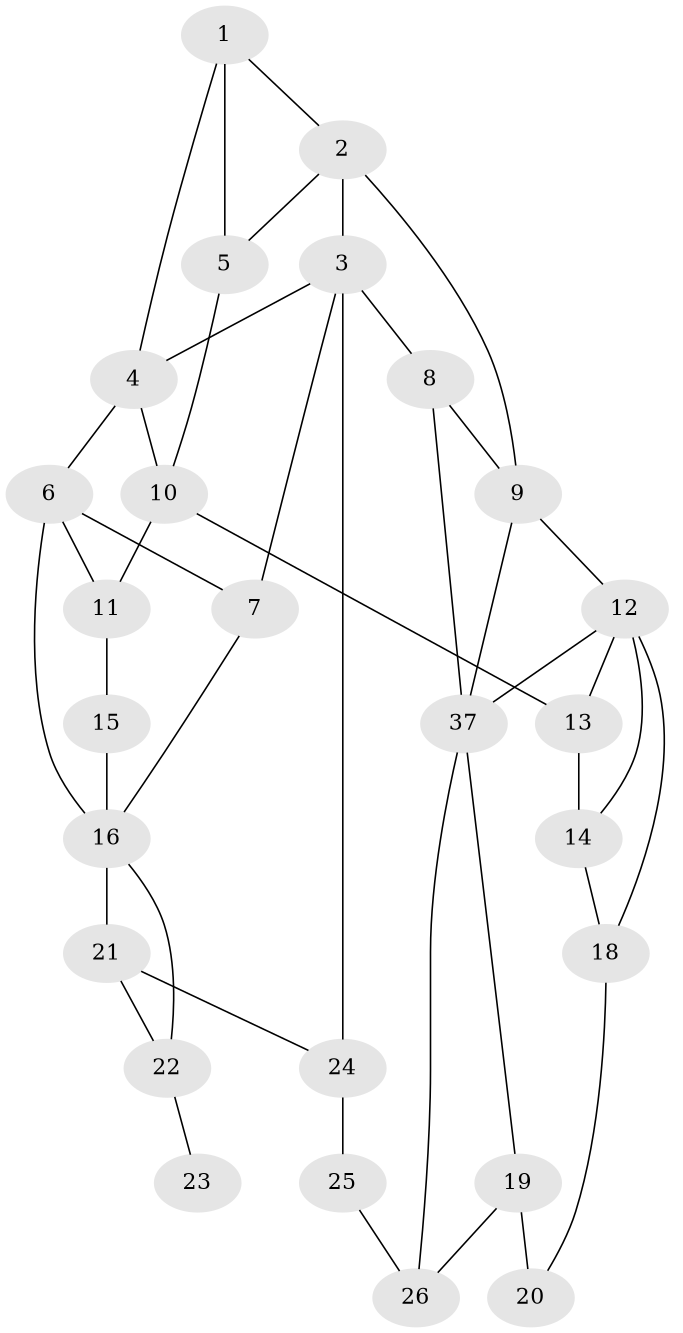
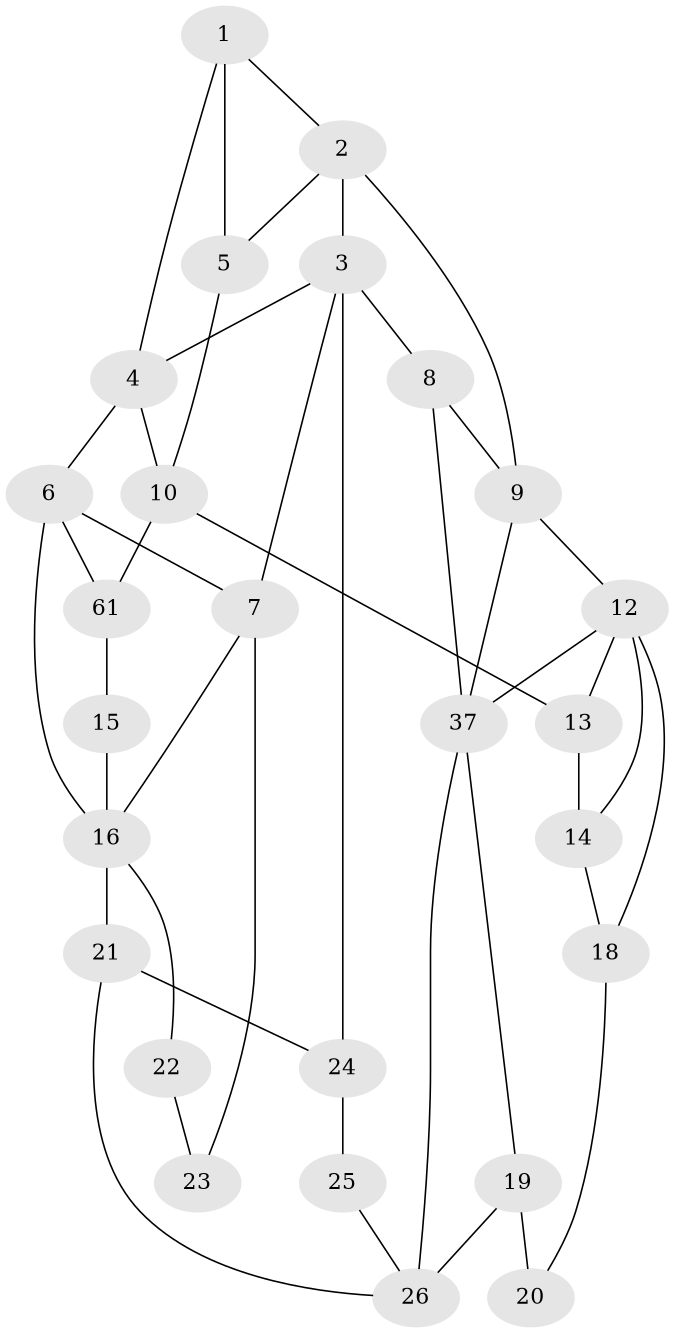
node "11": label "11" -> "61"
edge "7" -- "23": added
edge "21" -- "22": now "21" -- "26"
